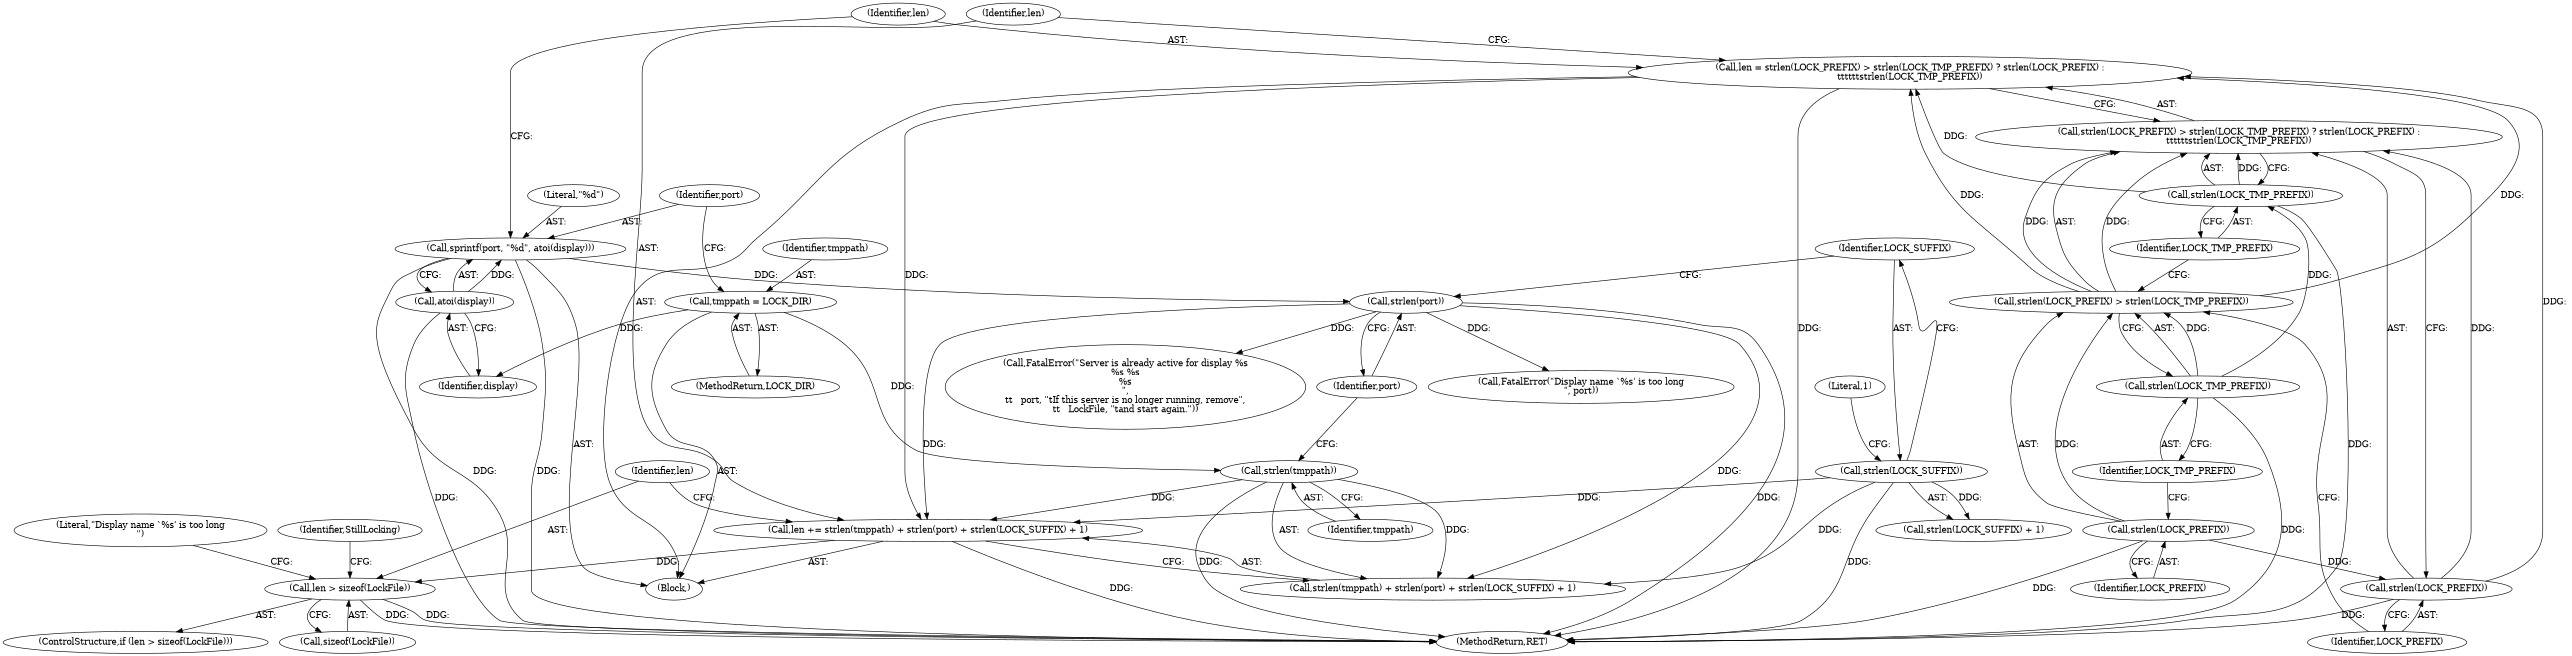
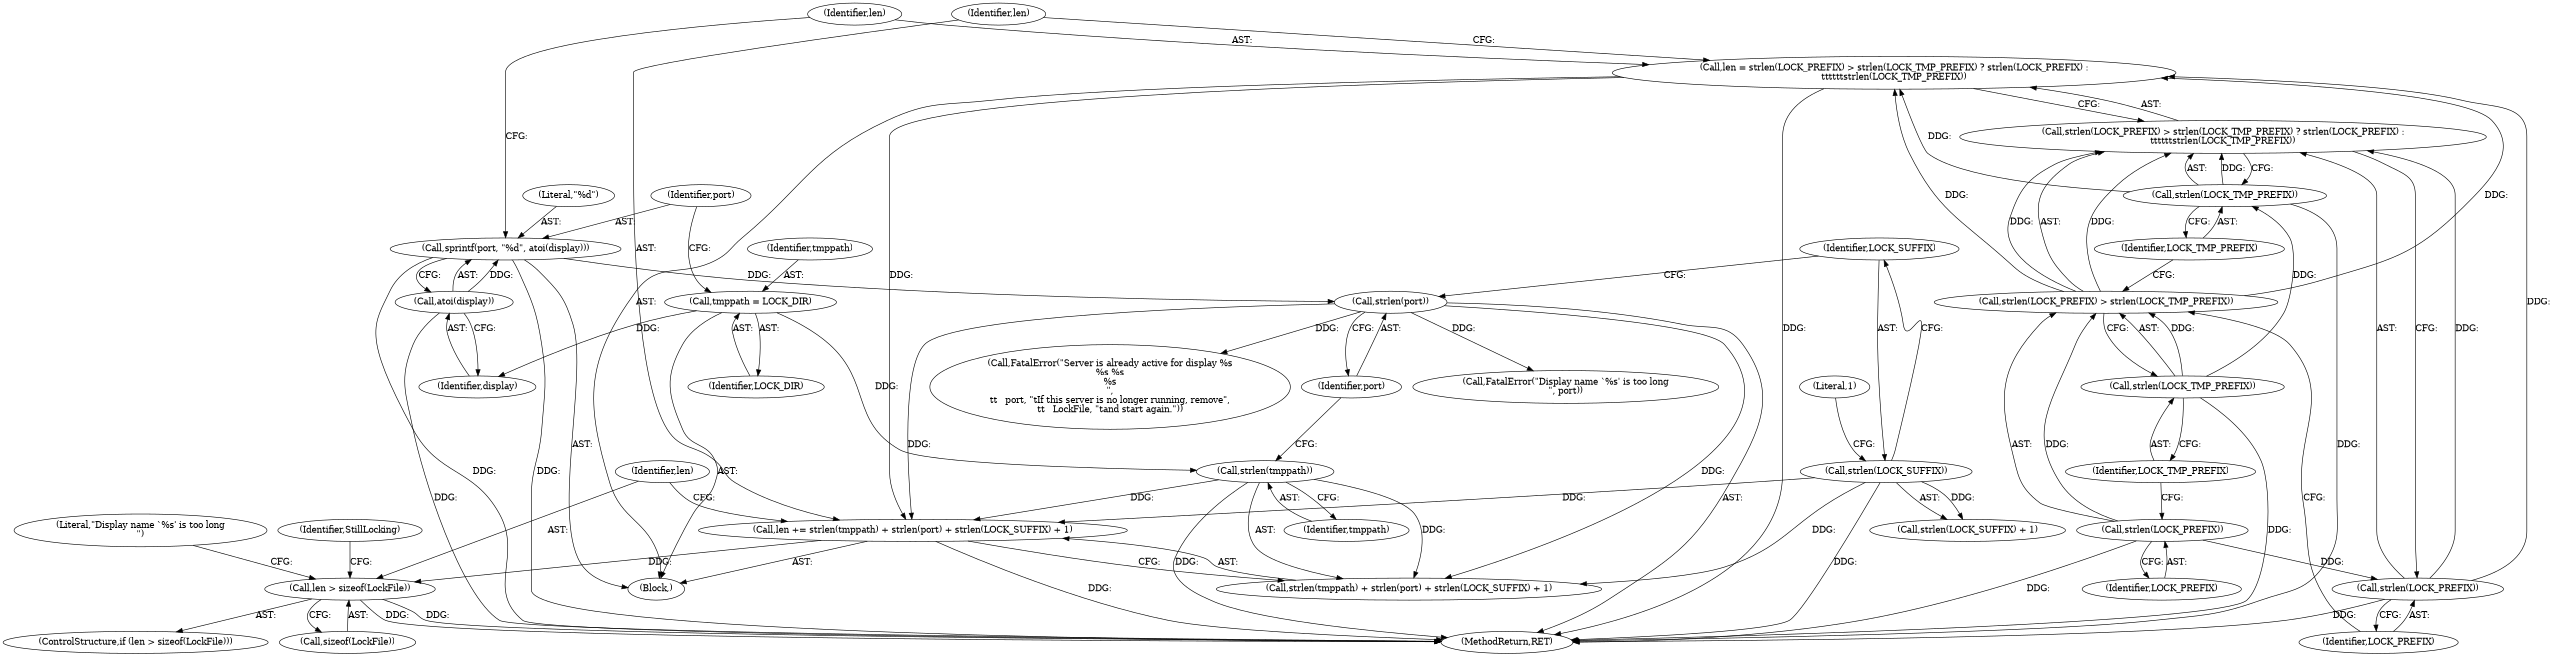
node "(MethodReturn,LOCK_DIR)": label "(MethodReturn,LOCK_DIR)" -> "(Identifier,LOCK_DIR)"
edge "(Call,strlen(port))" -> "(MethodReturn,RET)": label "DDG: " -> "AST: "
